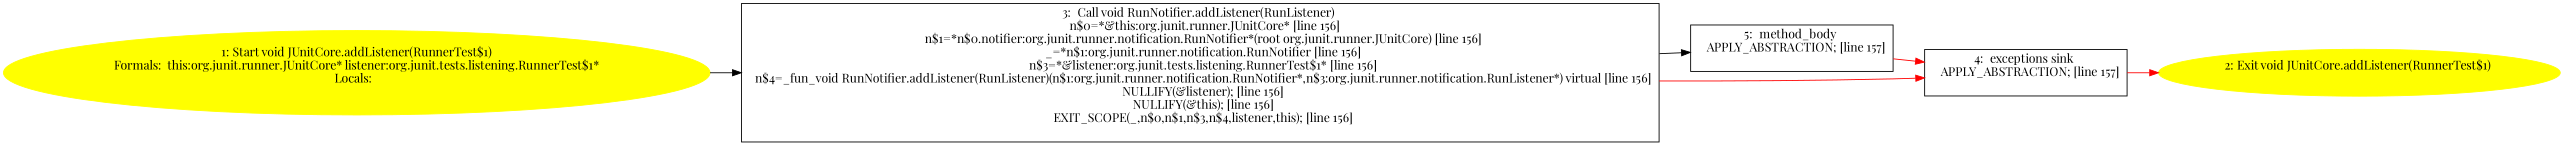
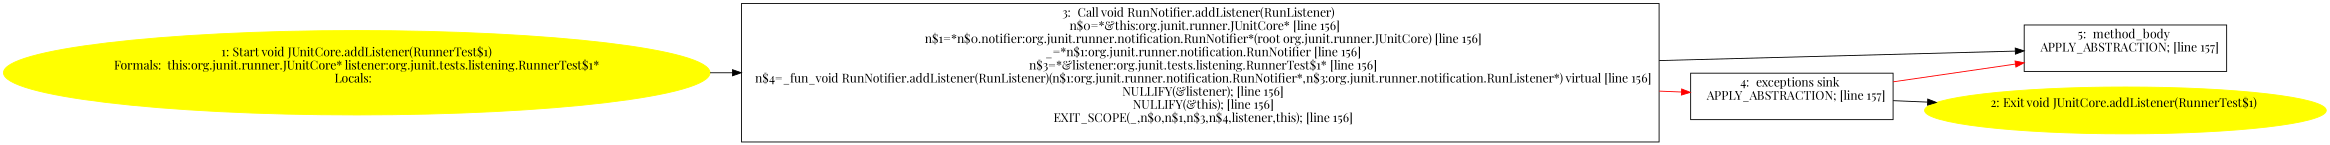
edge "5:  method_body APPLY_ABSTRACTION; [line 157]" -> "4:  exceptions sink APPLY_ABSTRACTION; [line 157]": reversed
edge "4:  exceptions sink APPLY_ABSTRACTION; [line 157]" -> "2: Exit void JUnitCore.addListener(RunnerTest$1)": color red -> black
